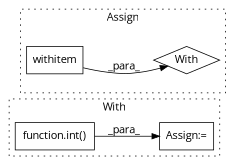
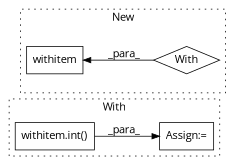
cluster "Assign": label "Assign" -> "New"
edge "withitem" -> "With": reversed
node "function.int()": label "function.int()" -> "withitem.int()"
